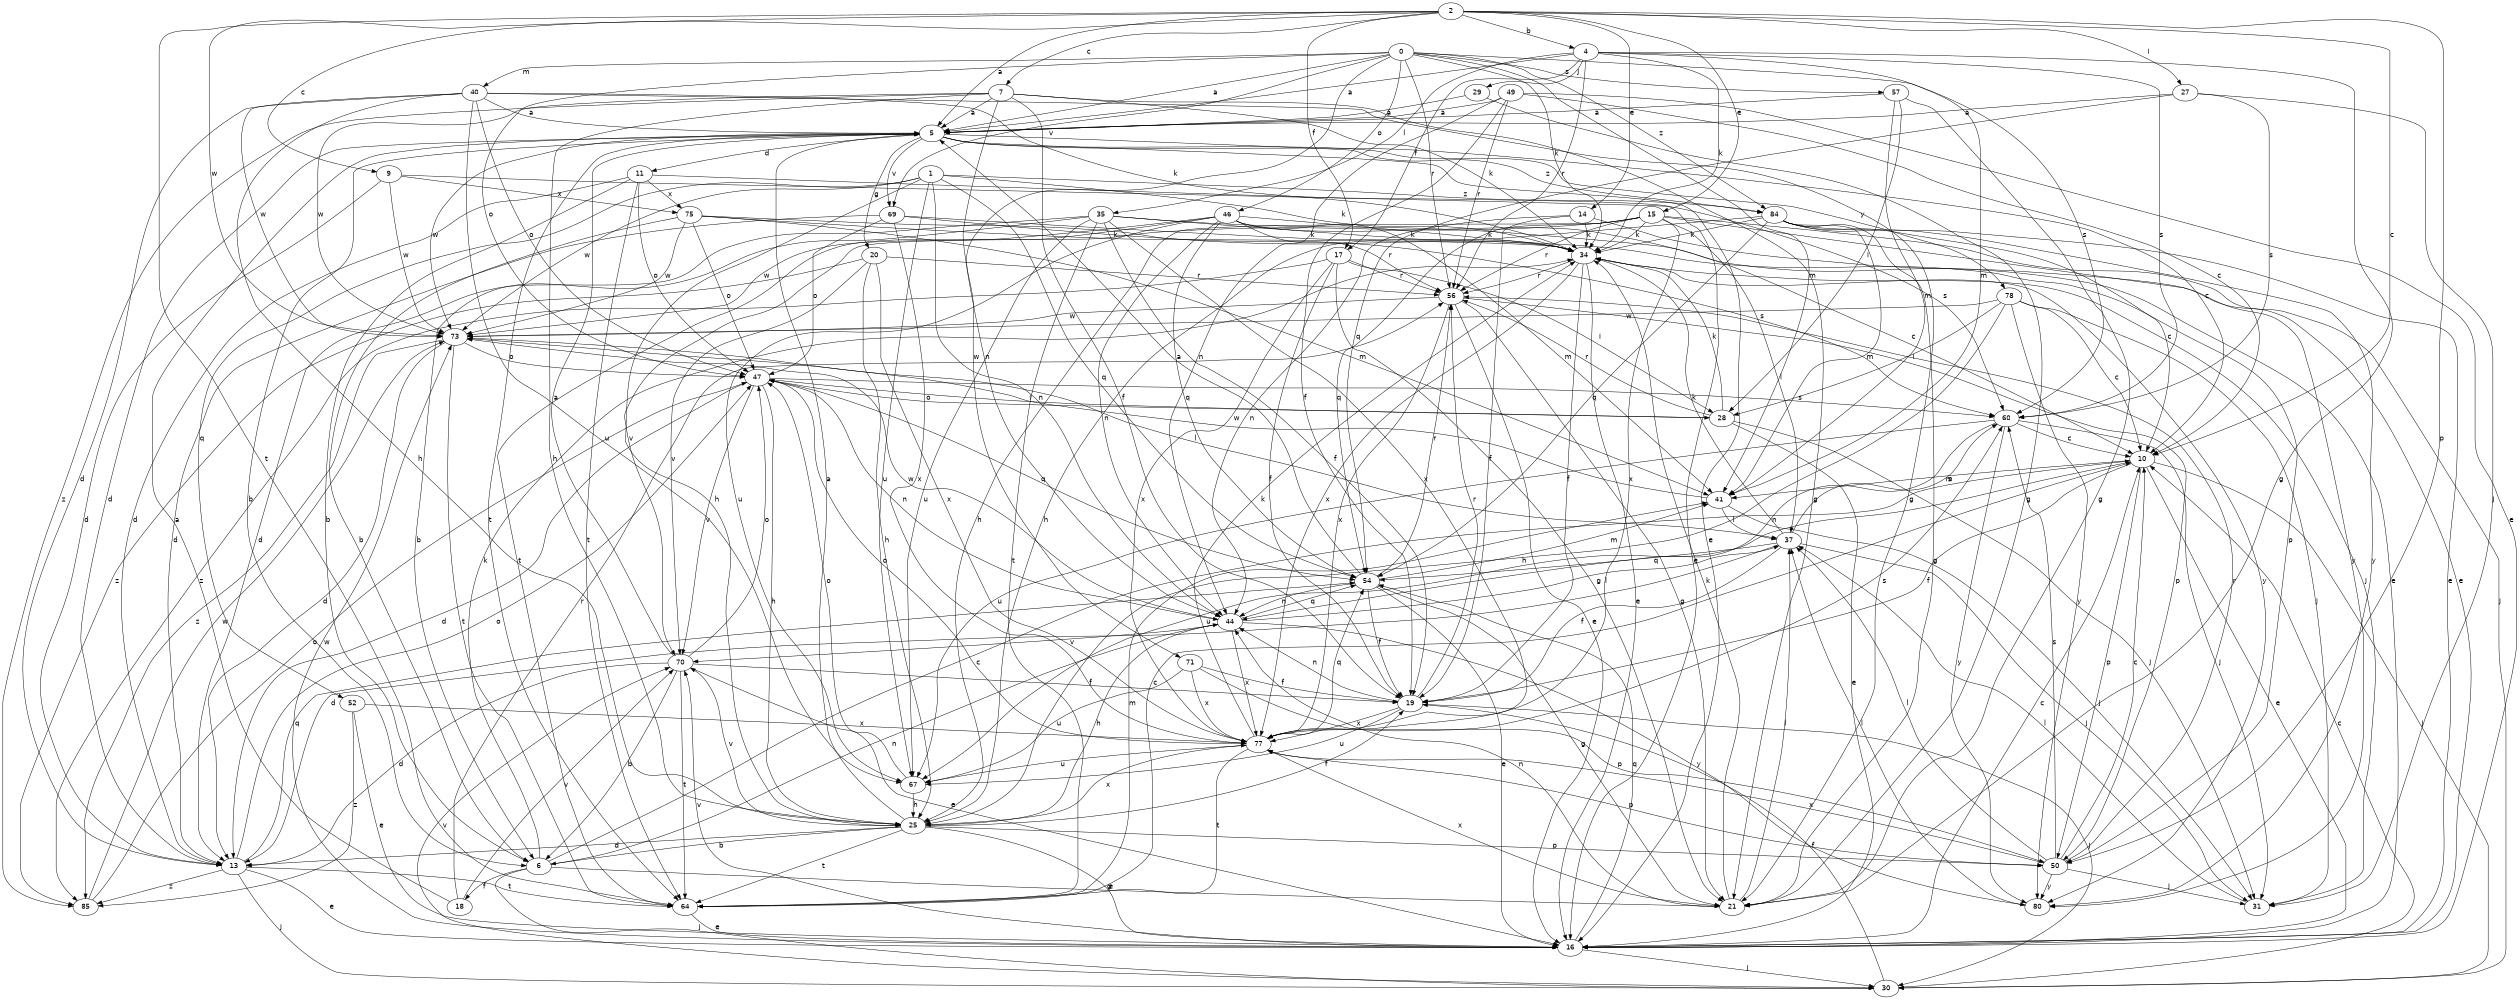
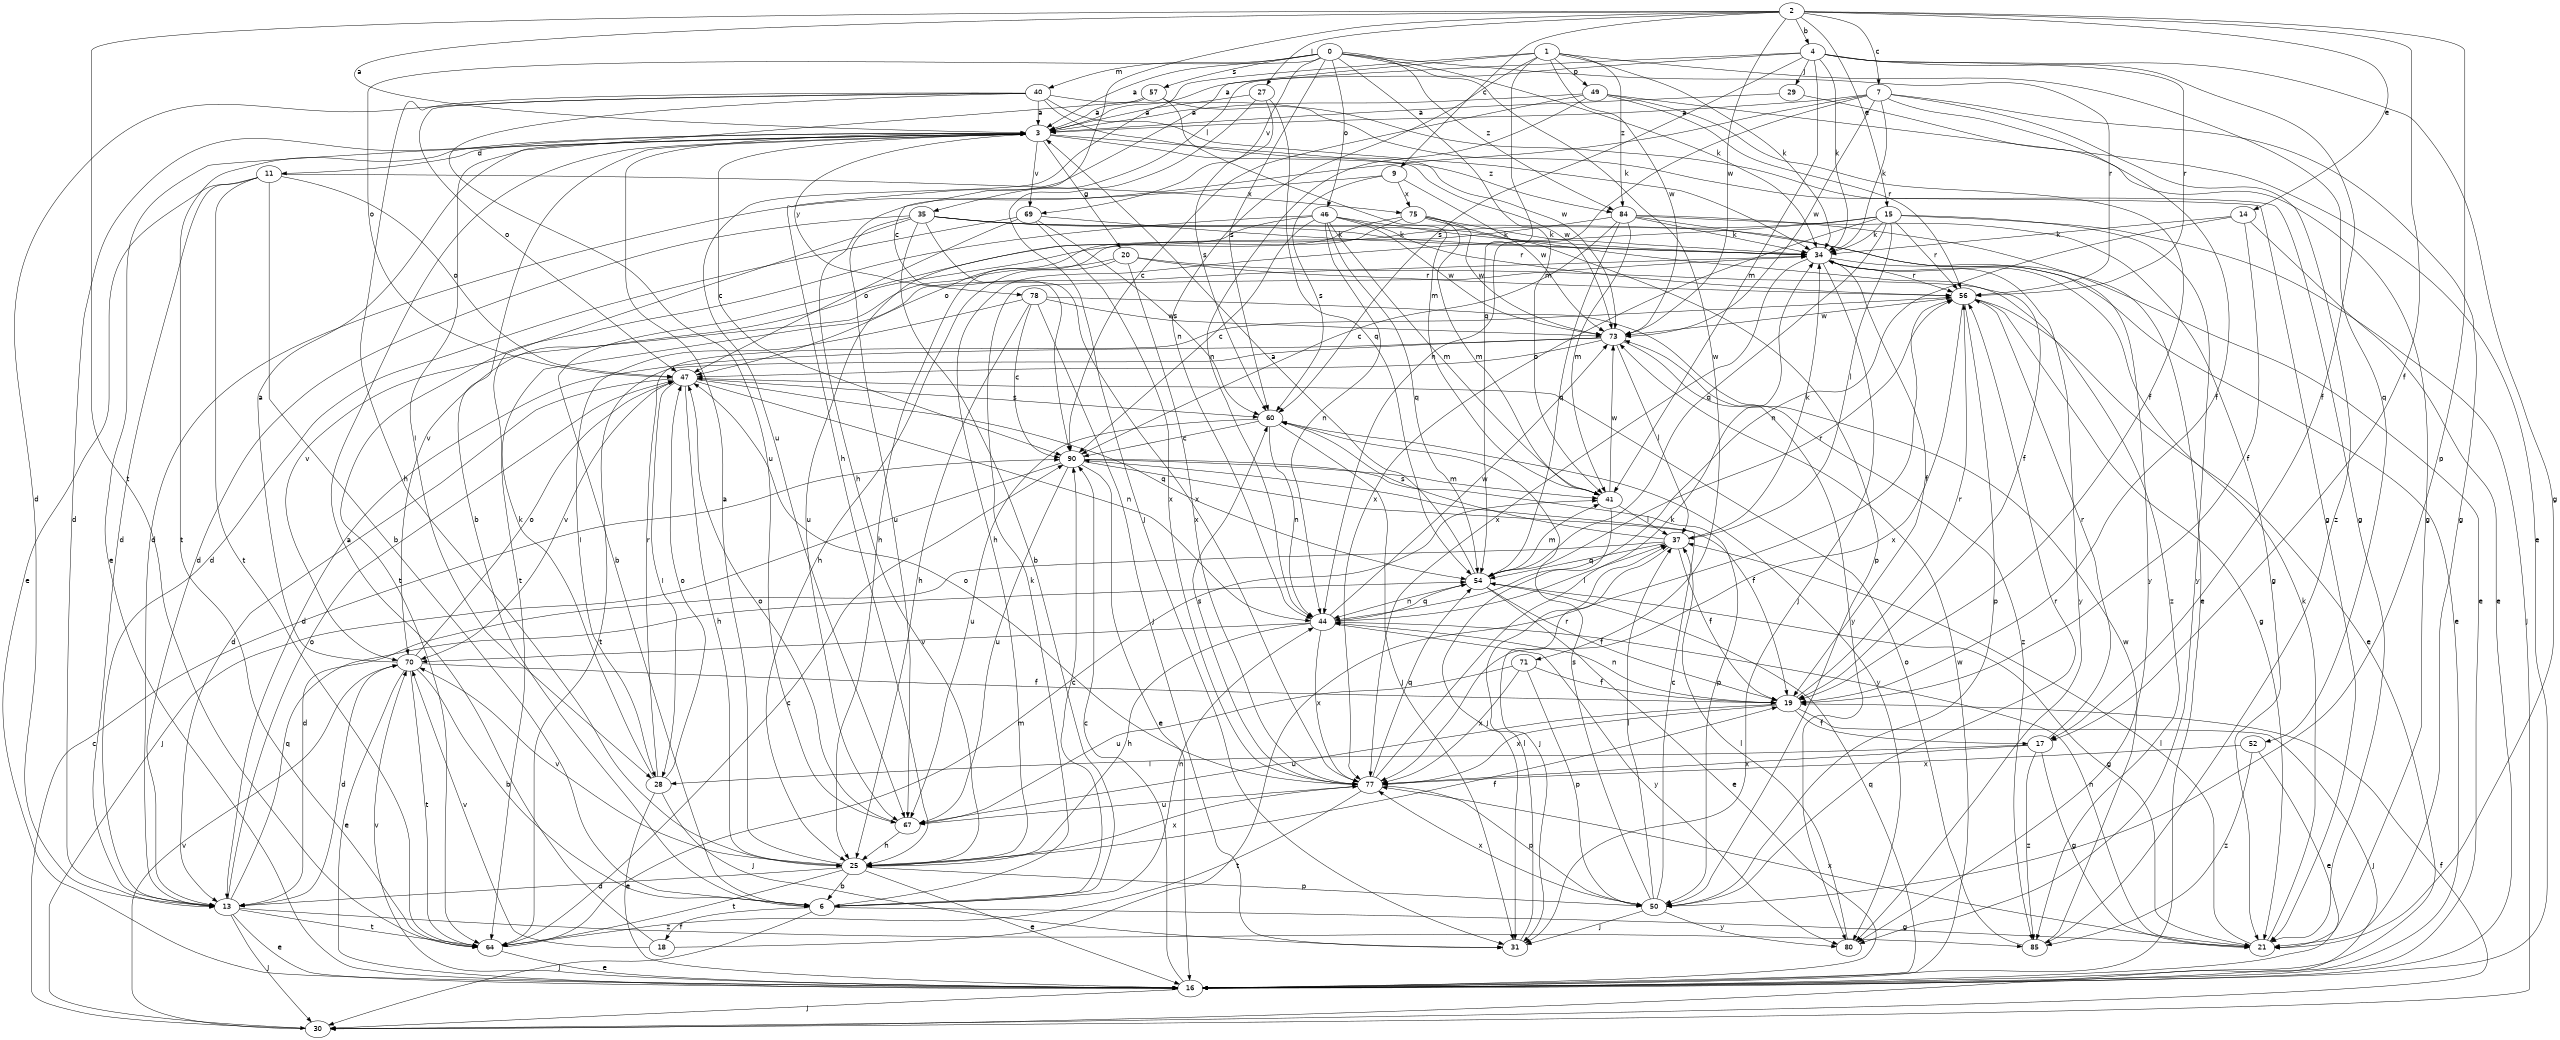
edge "1" -> "49": added, label "p"
node "5": label "5" -> "3"
node "10": label "10" -> "90"
edge "17" -> "19": reversed
